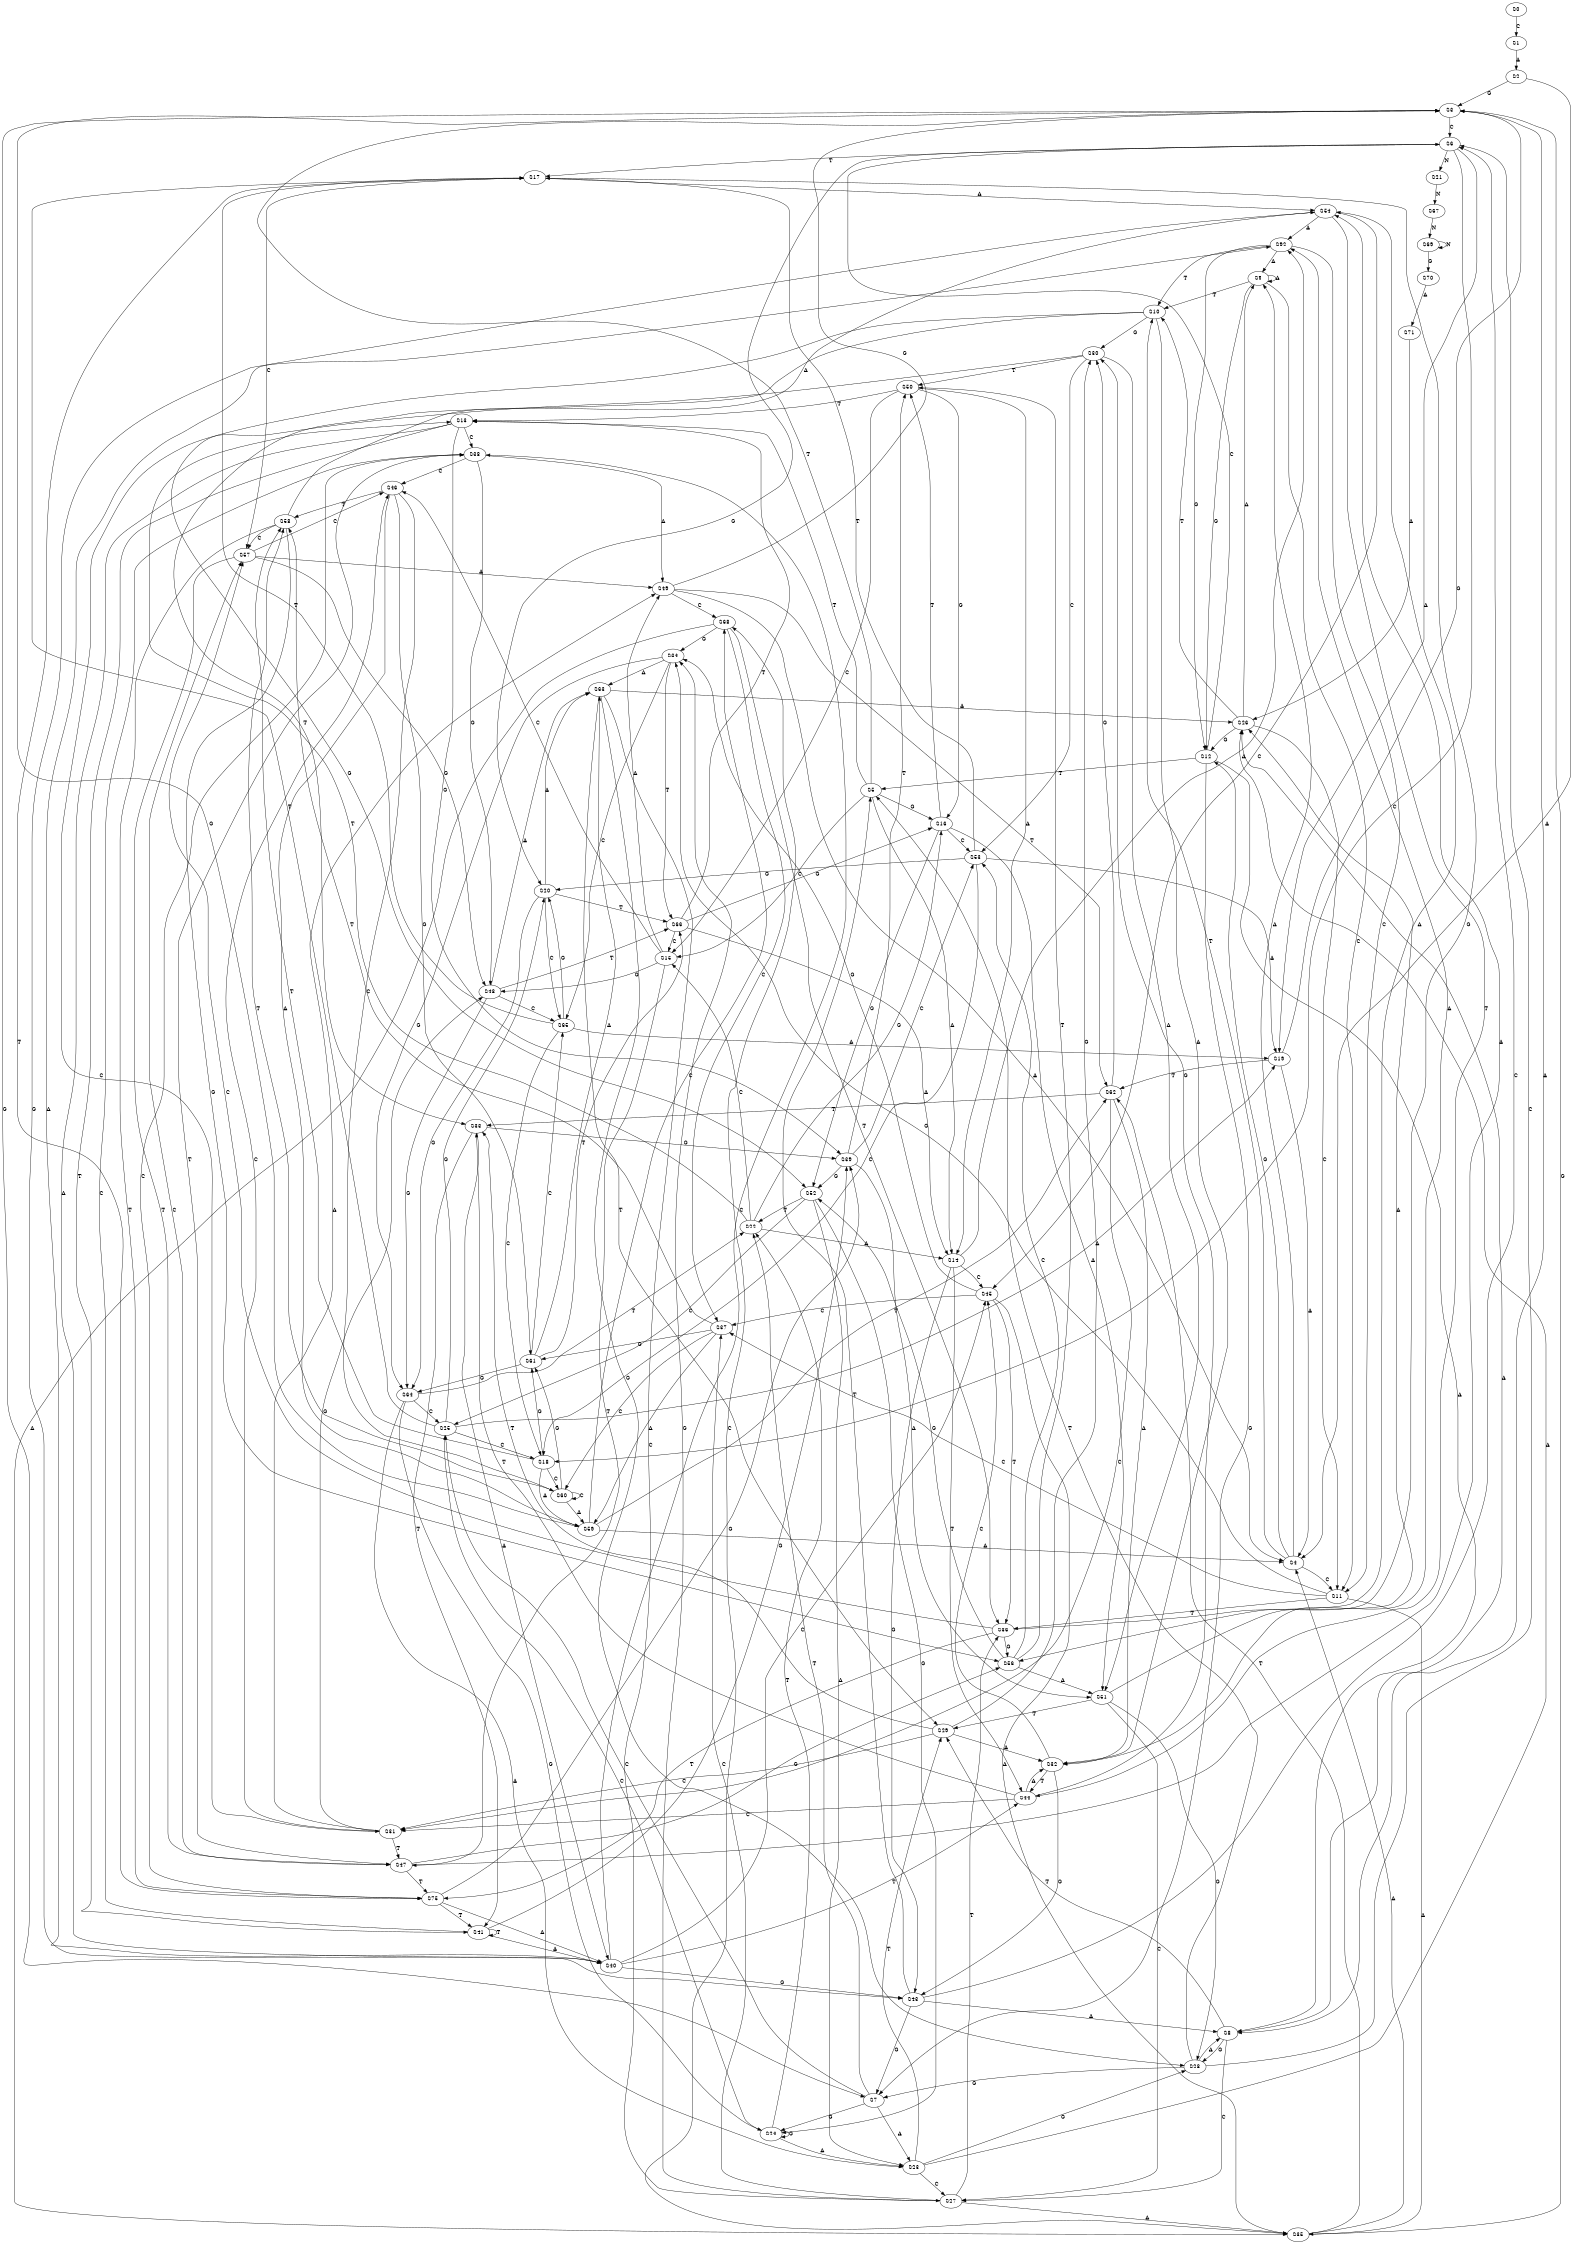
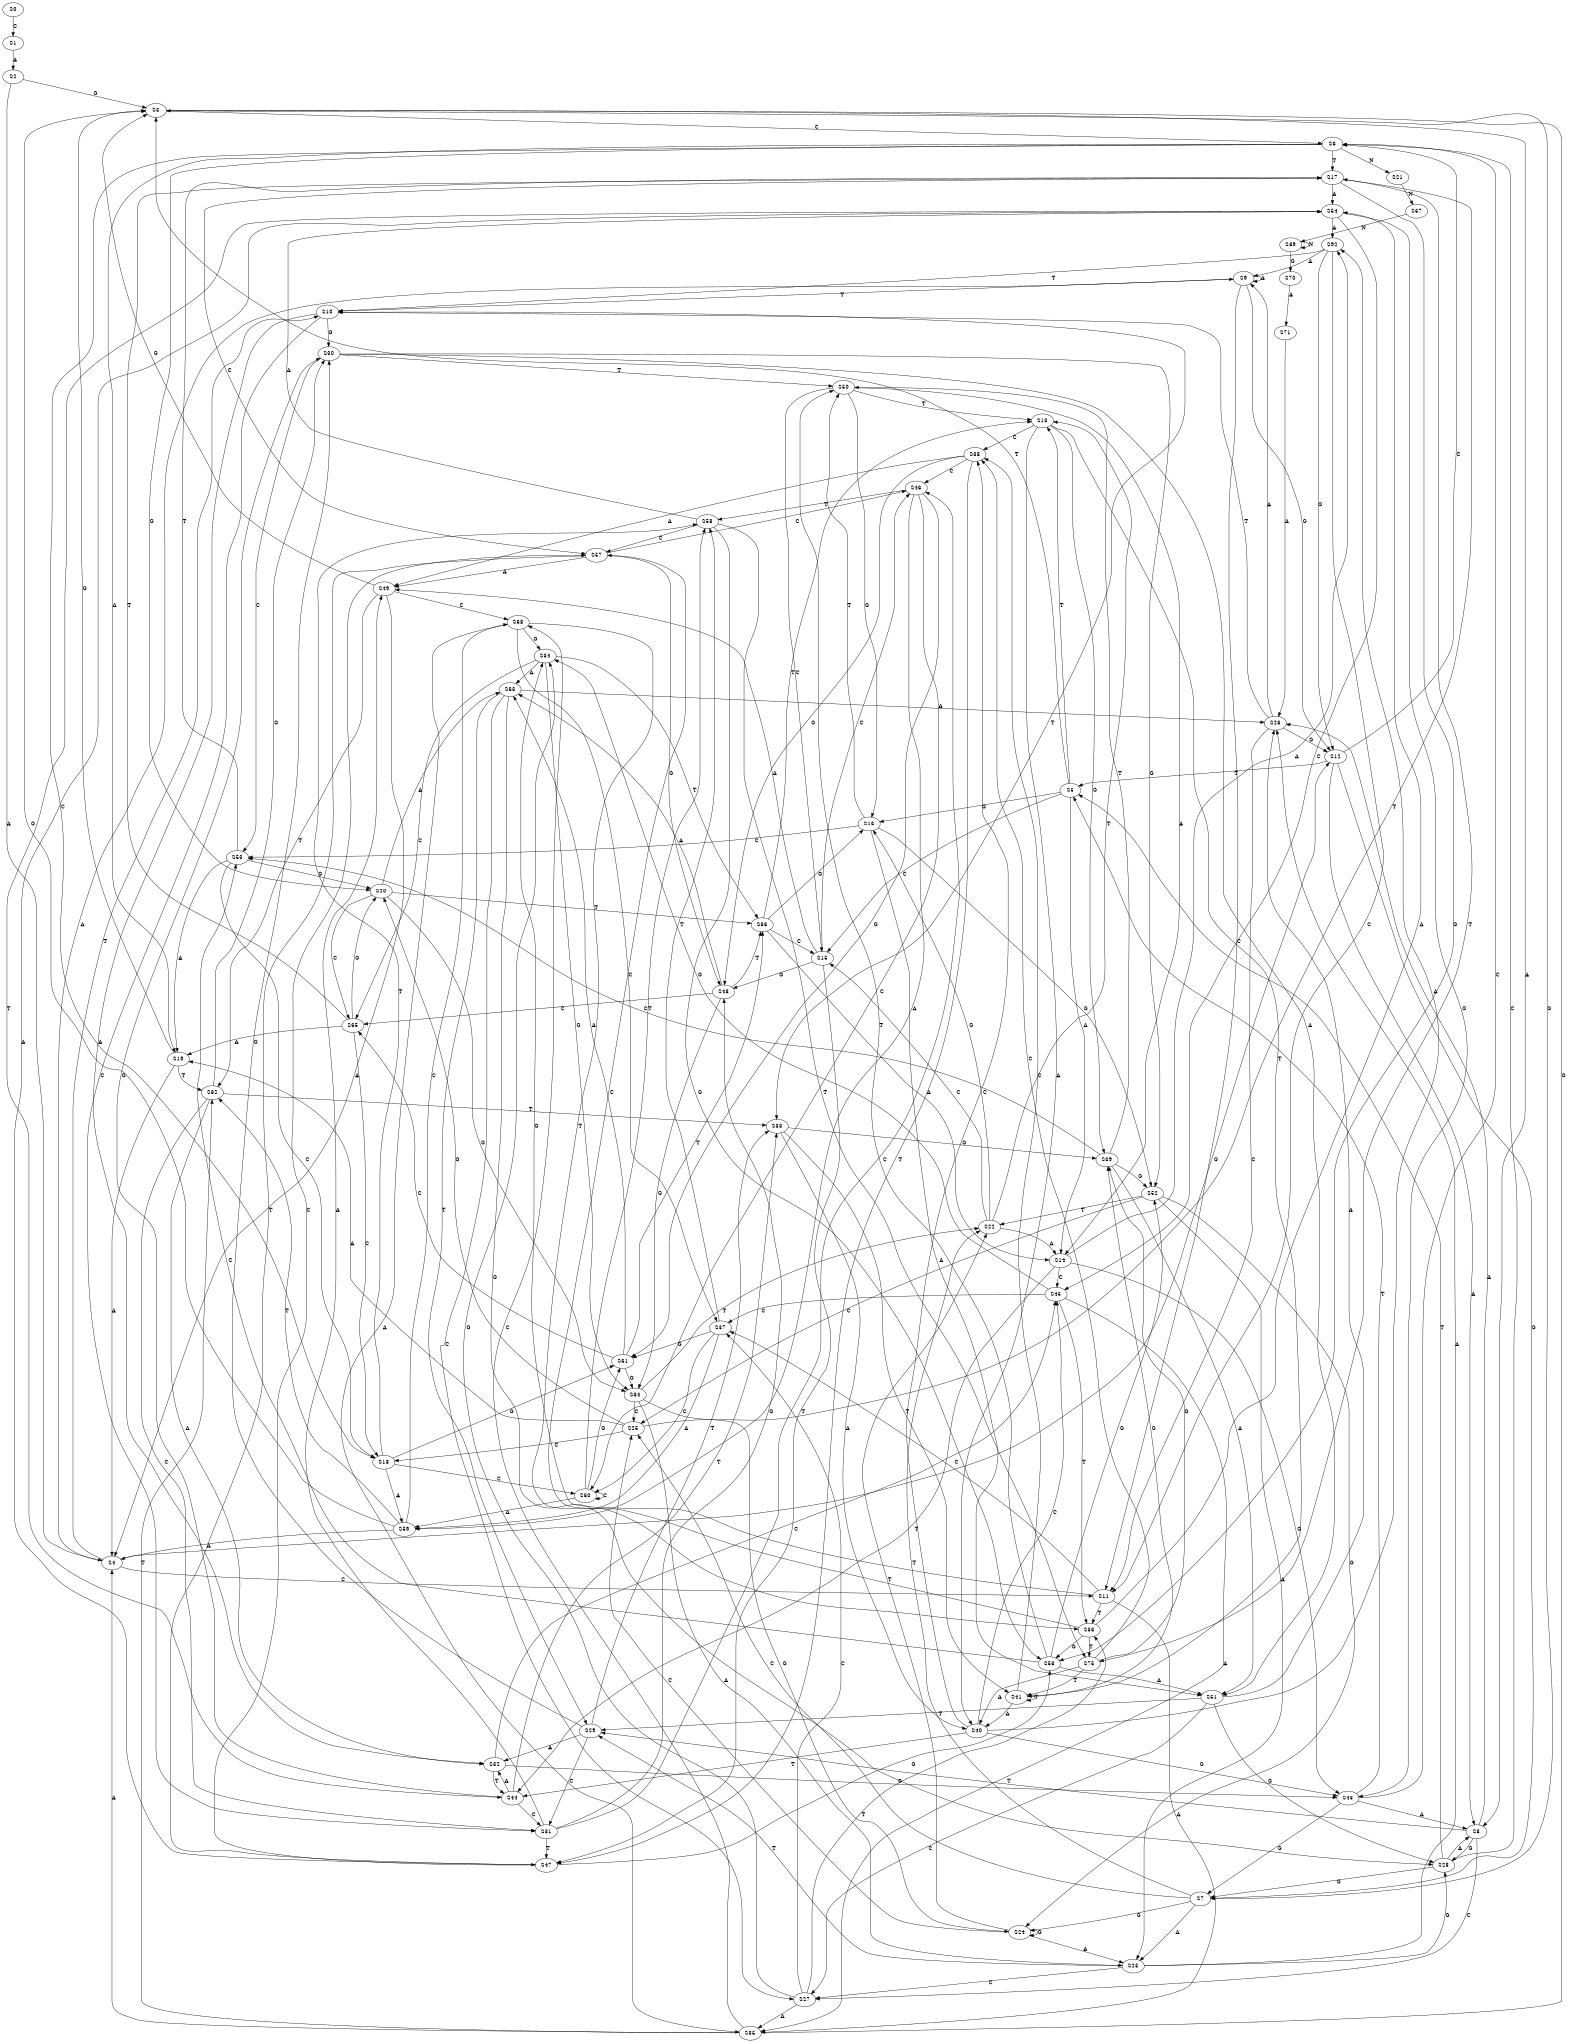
edge "S32" -> "S92": removed, label "A"
edge "S47" -> "S75": removed, label "T"
